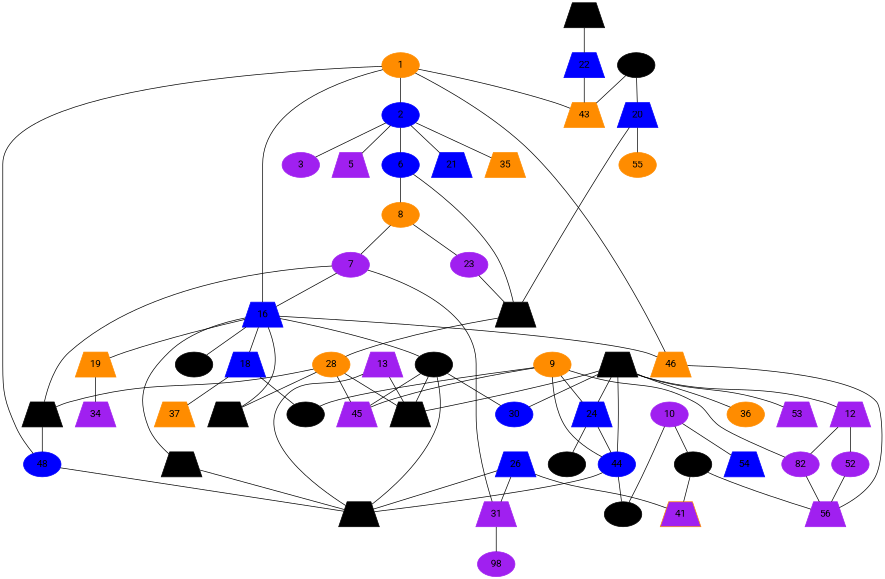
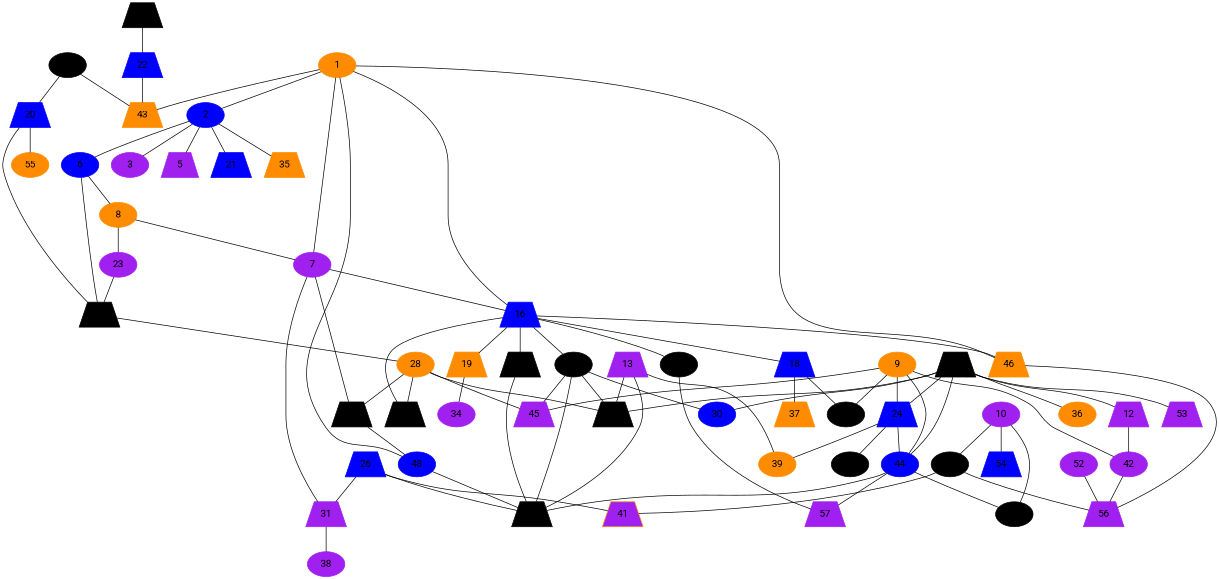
edge "1" -- "7": added
node "34": shape trapezium -> ellipse
edge "12" -- "52": removed
node "39": added
node "82": label "82" -> "42"
node "57": added
node "98": label "98" -> "38"
